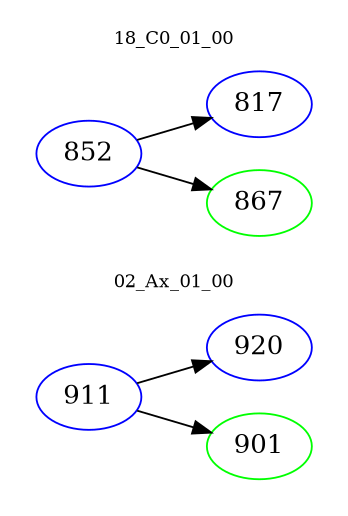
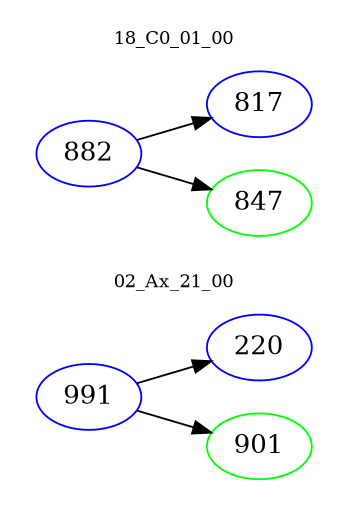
node "852": label "852" -> "882"
node "867": label "867" -> "847"
cluster "02_Ax_01_00": label "02_Ax_01_00" -> "02_Ax_21_00"
node "920": label "920" -> "220"
node "911": label "911" -> "991"
